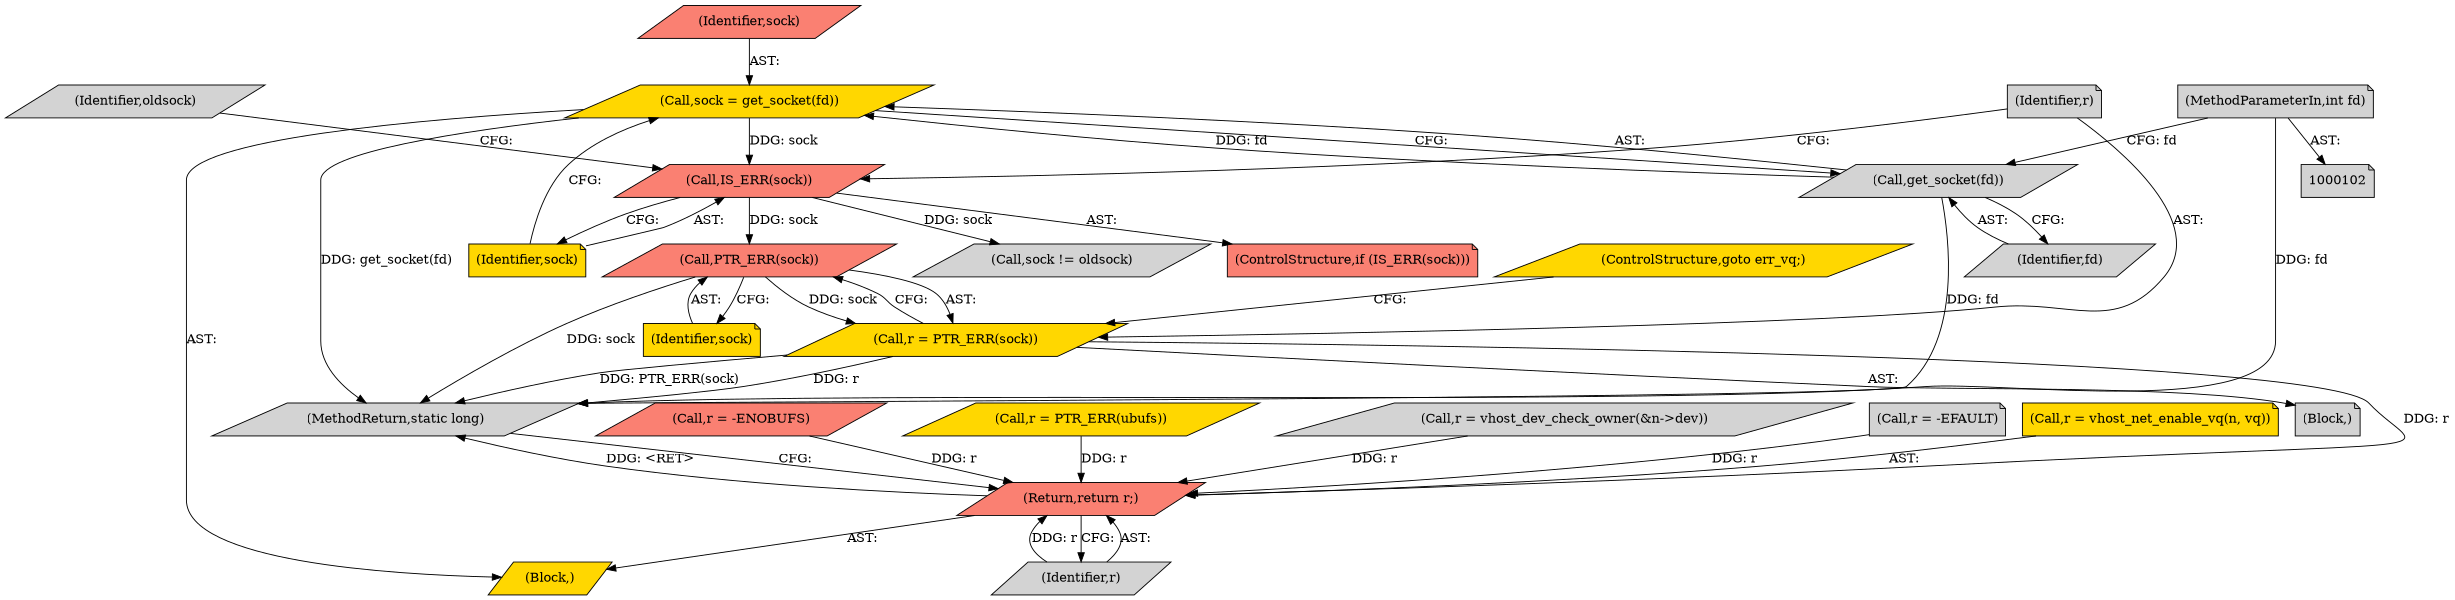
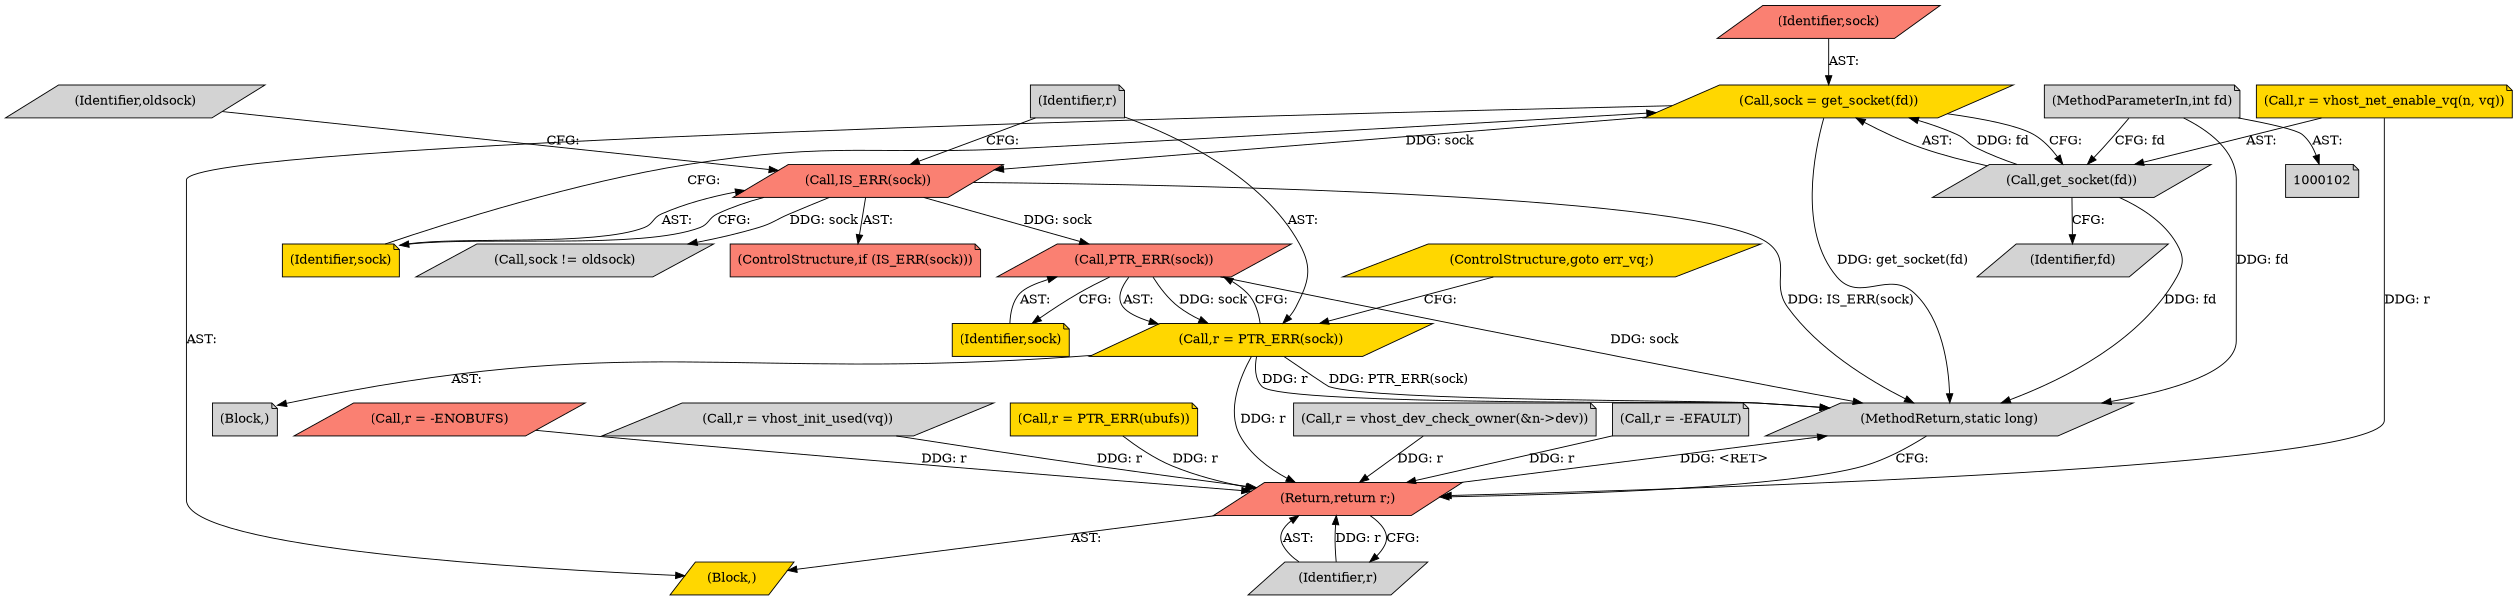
edge "(Call,IS_ERR(sock))" -> "(MethodReturn,static long)": added, label "DDG: IS_ERR(sock)"
edge "(Identifier,fd)" -> "(Call,get_socket(fd))": now "(Call,r = vhost_net_enable_vq(n, vq))" -> "(Call,get_socket(fd))"
node "(Call,r = vhost_init_used(vq))": added
node "(Call,r = PTR_ERR(ubufs))": shape parallelogram -> note
node "(Call,r = vhost_dev_check_owner(&n->dev))": shape parallelogram -> note
edge "(Call,r = vhost_net_enable_vq(n, vq))" -> "(Return,return r;)": label "AST: " -> "DDG: r"
